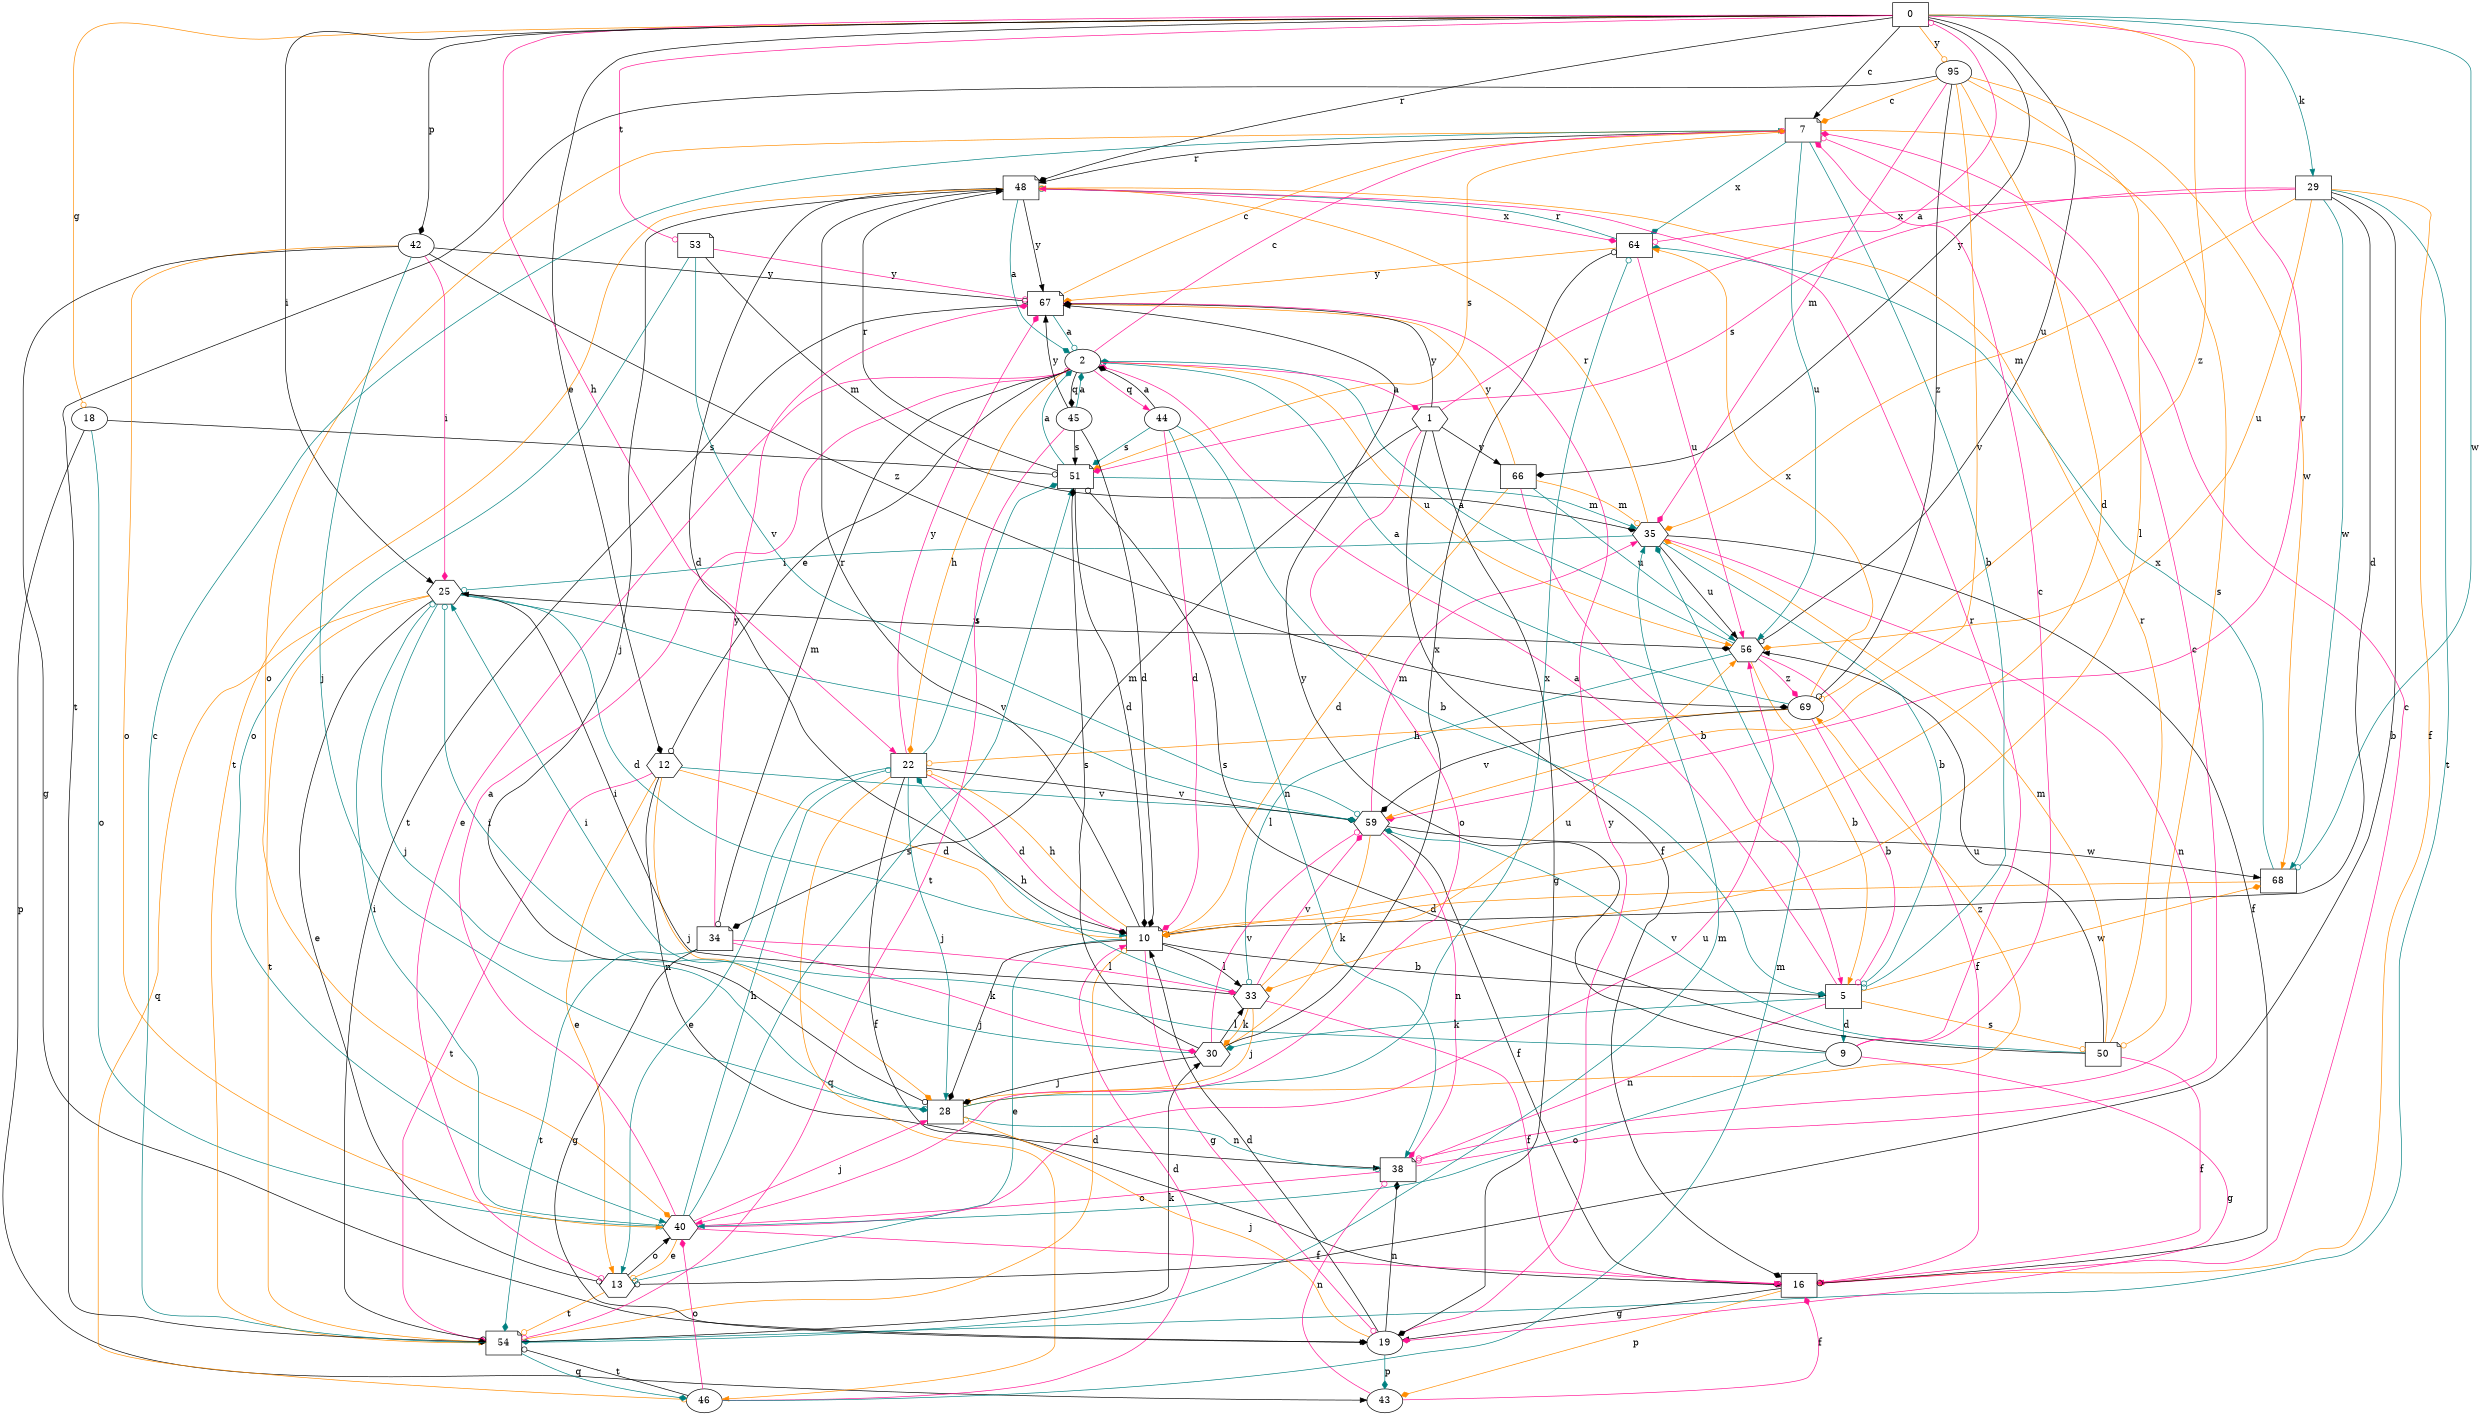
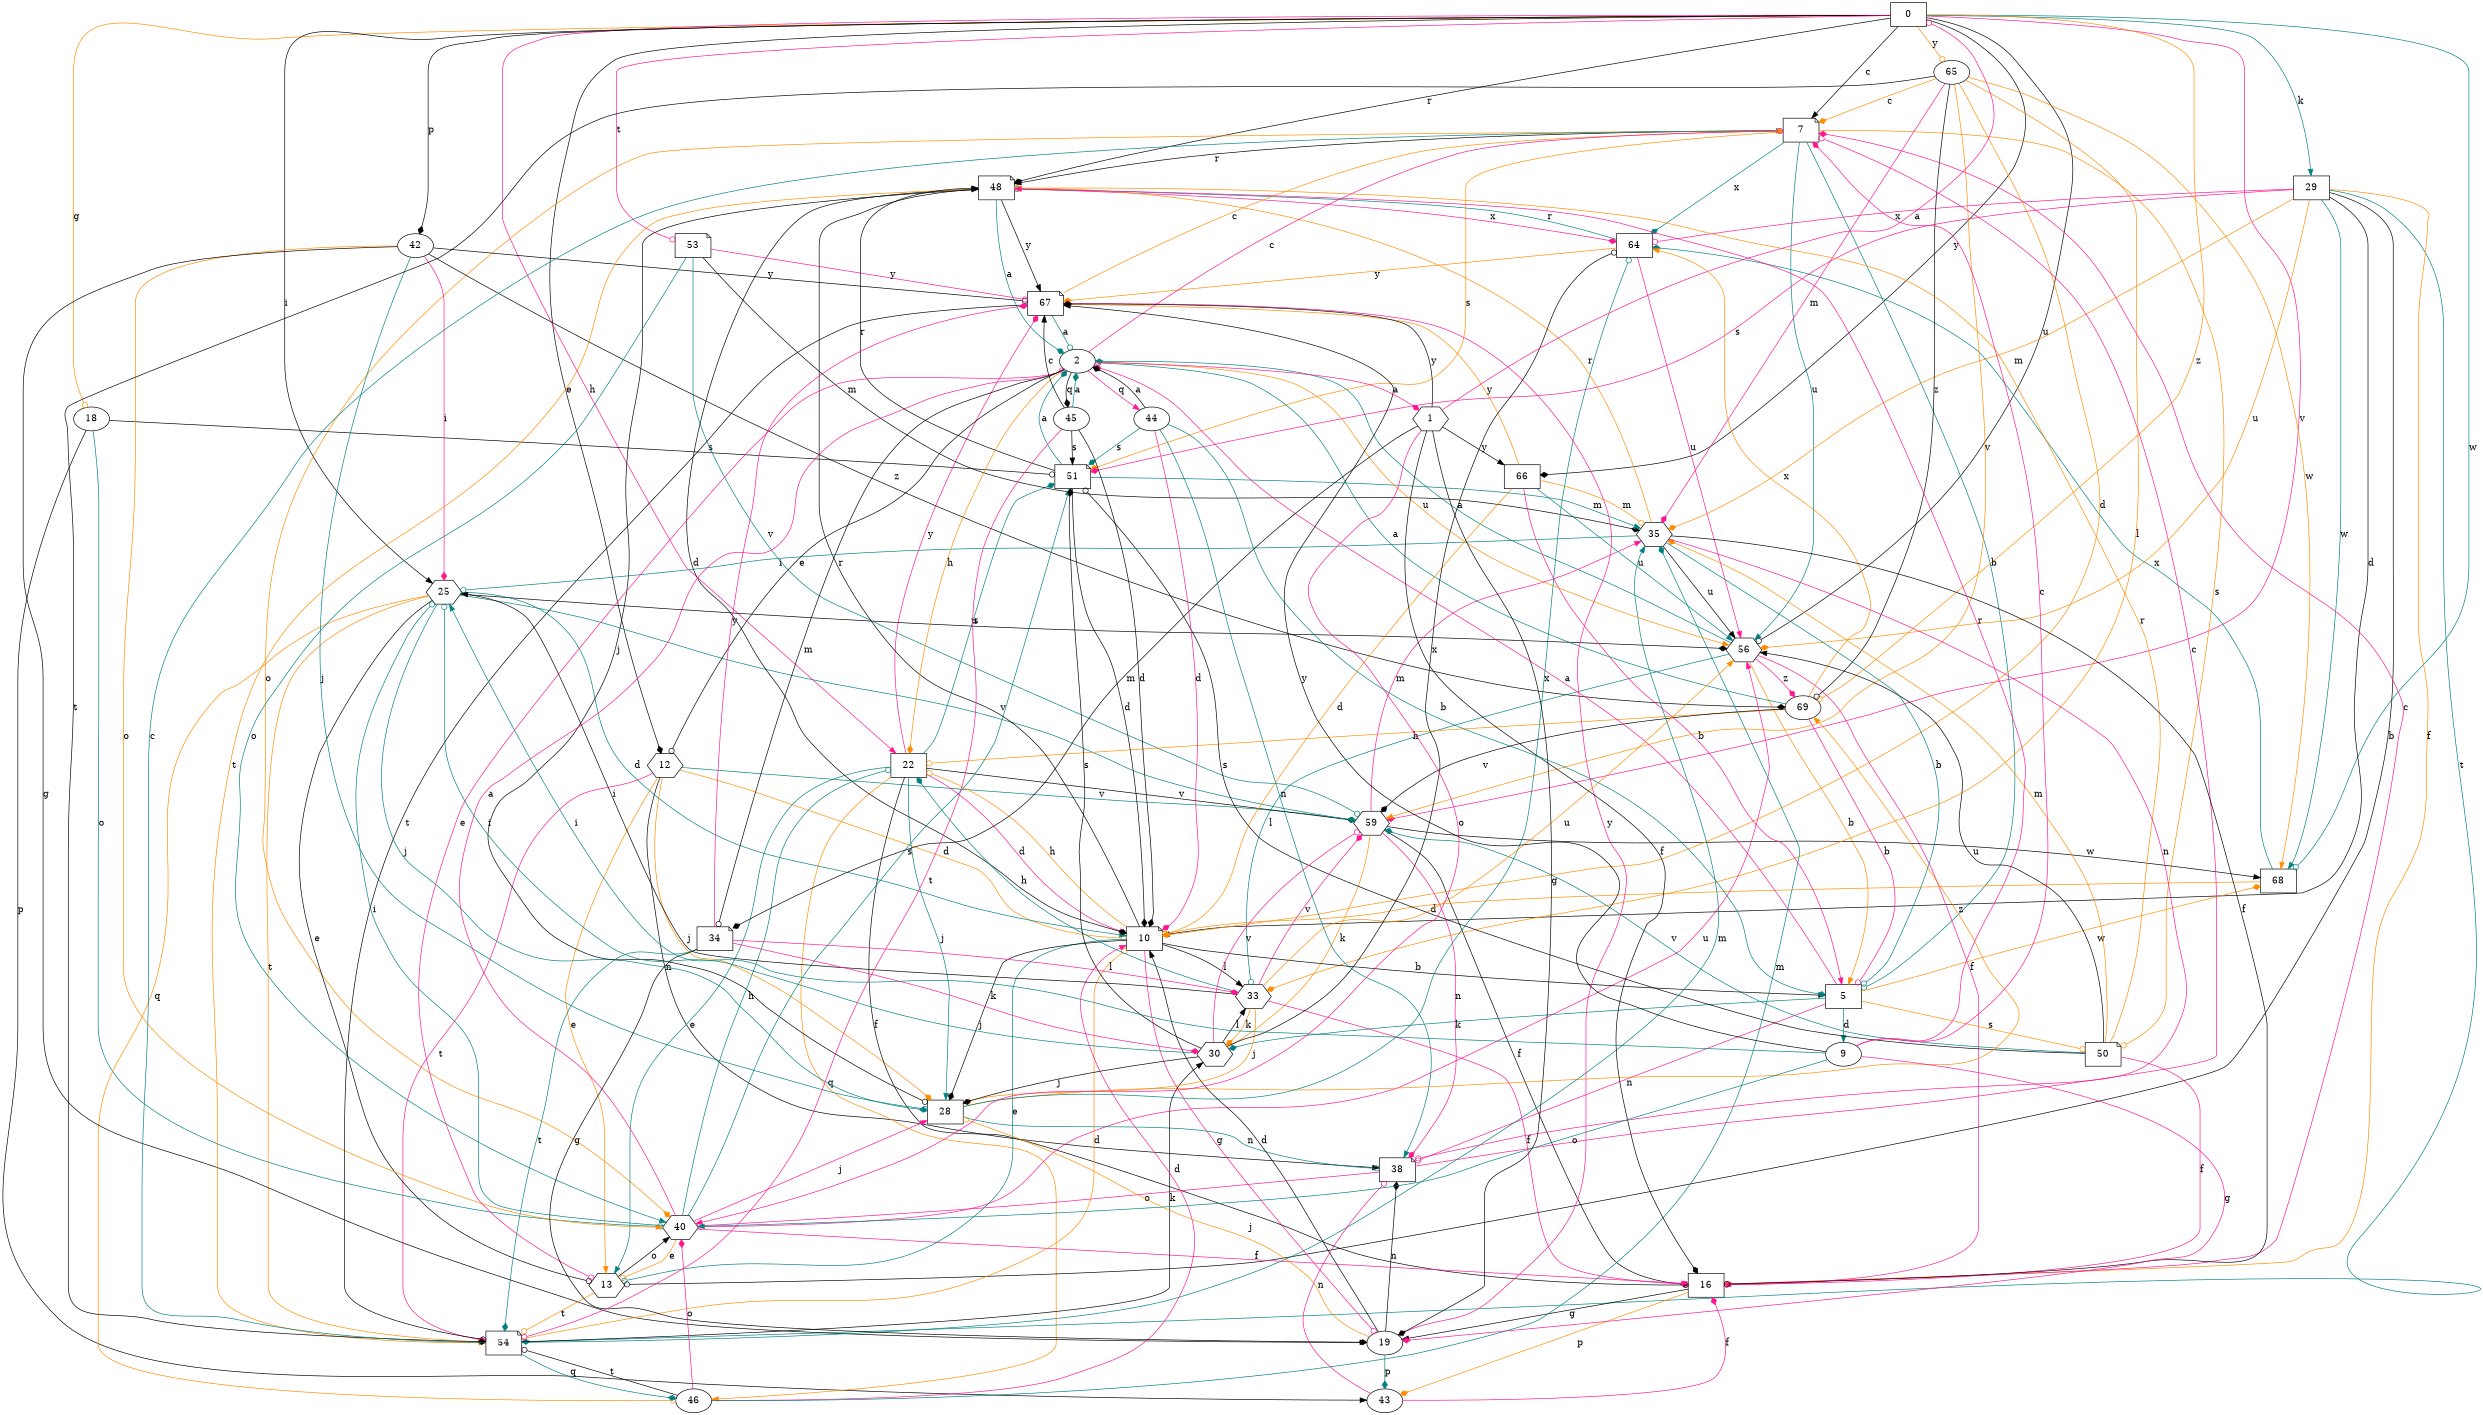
node "95": label "95" -> "65"
edge "45" -> "67": label "y" -> "c"
